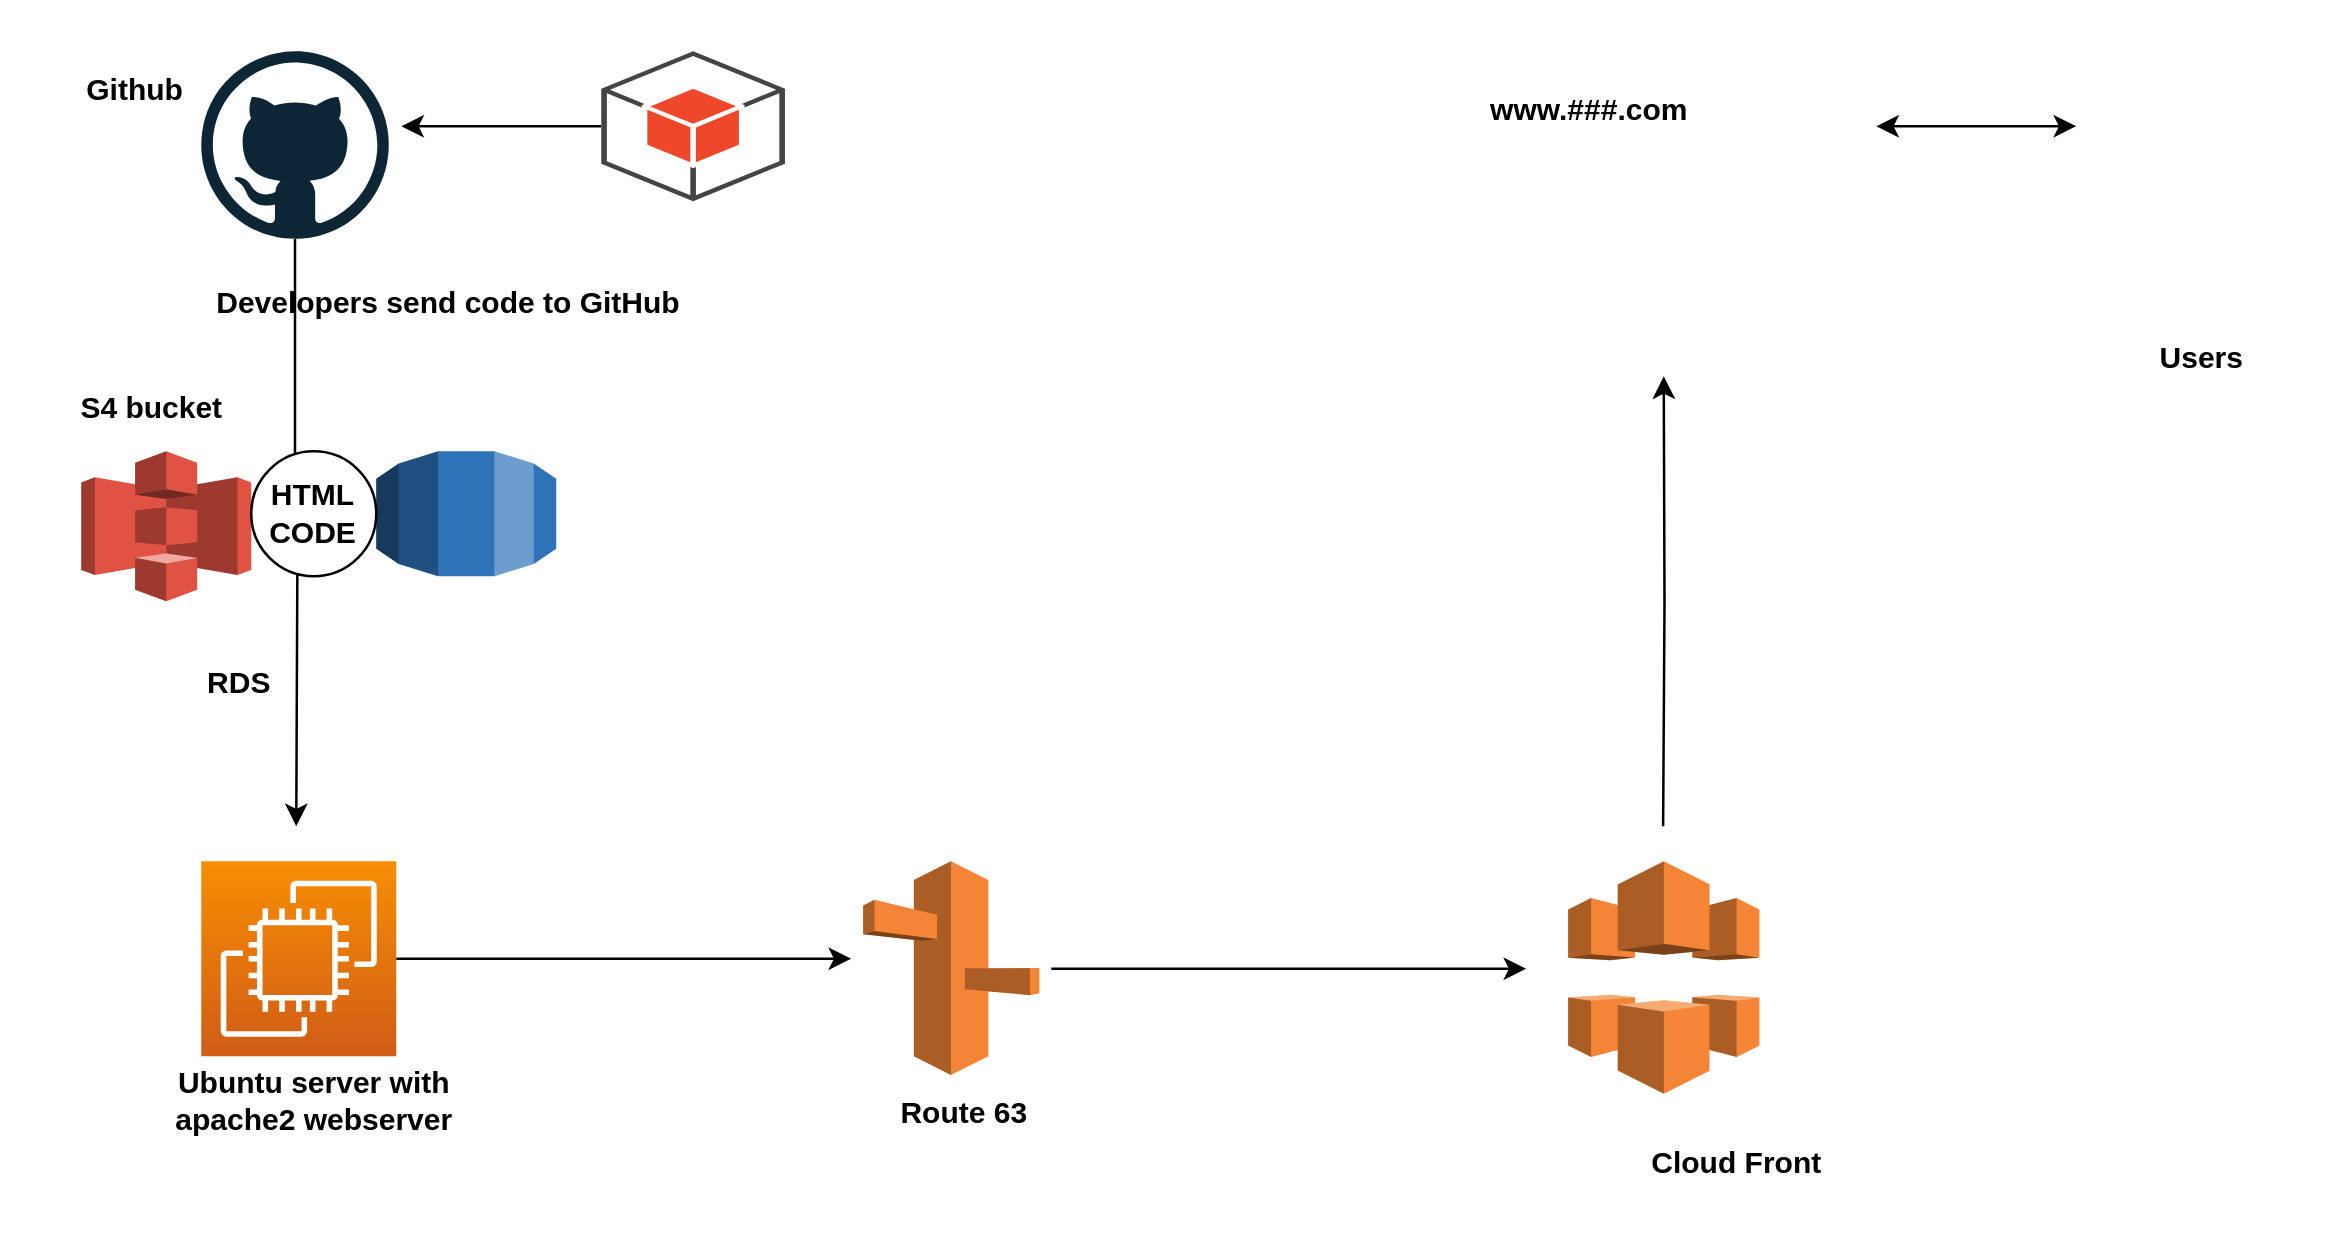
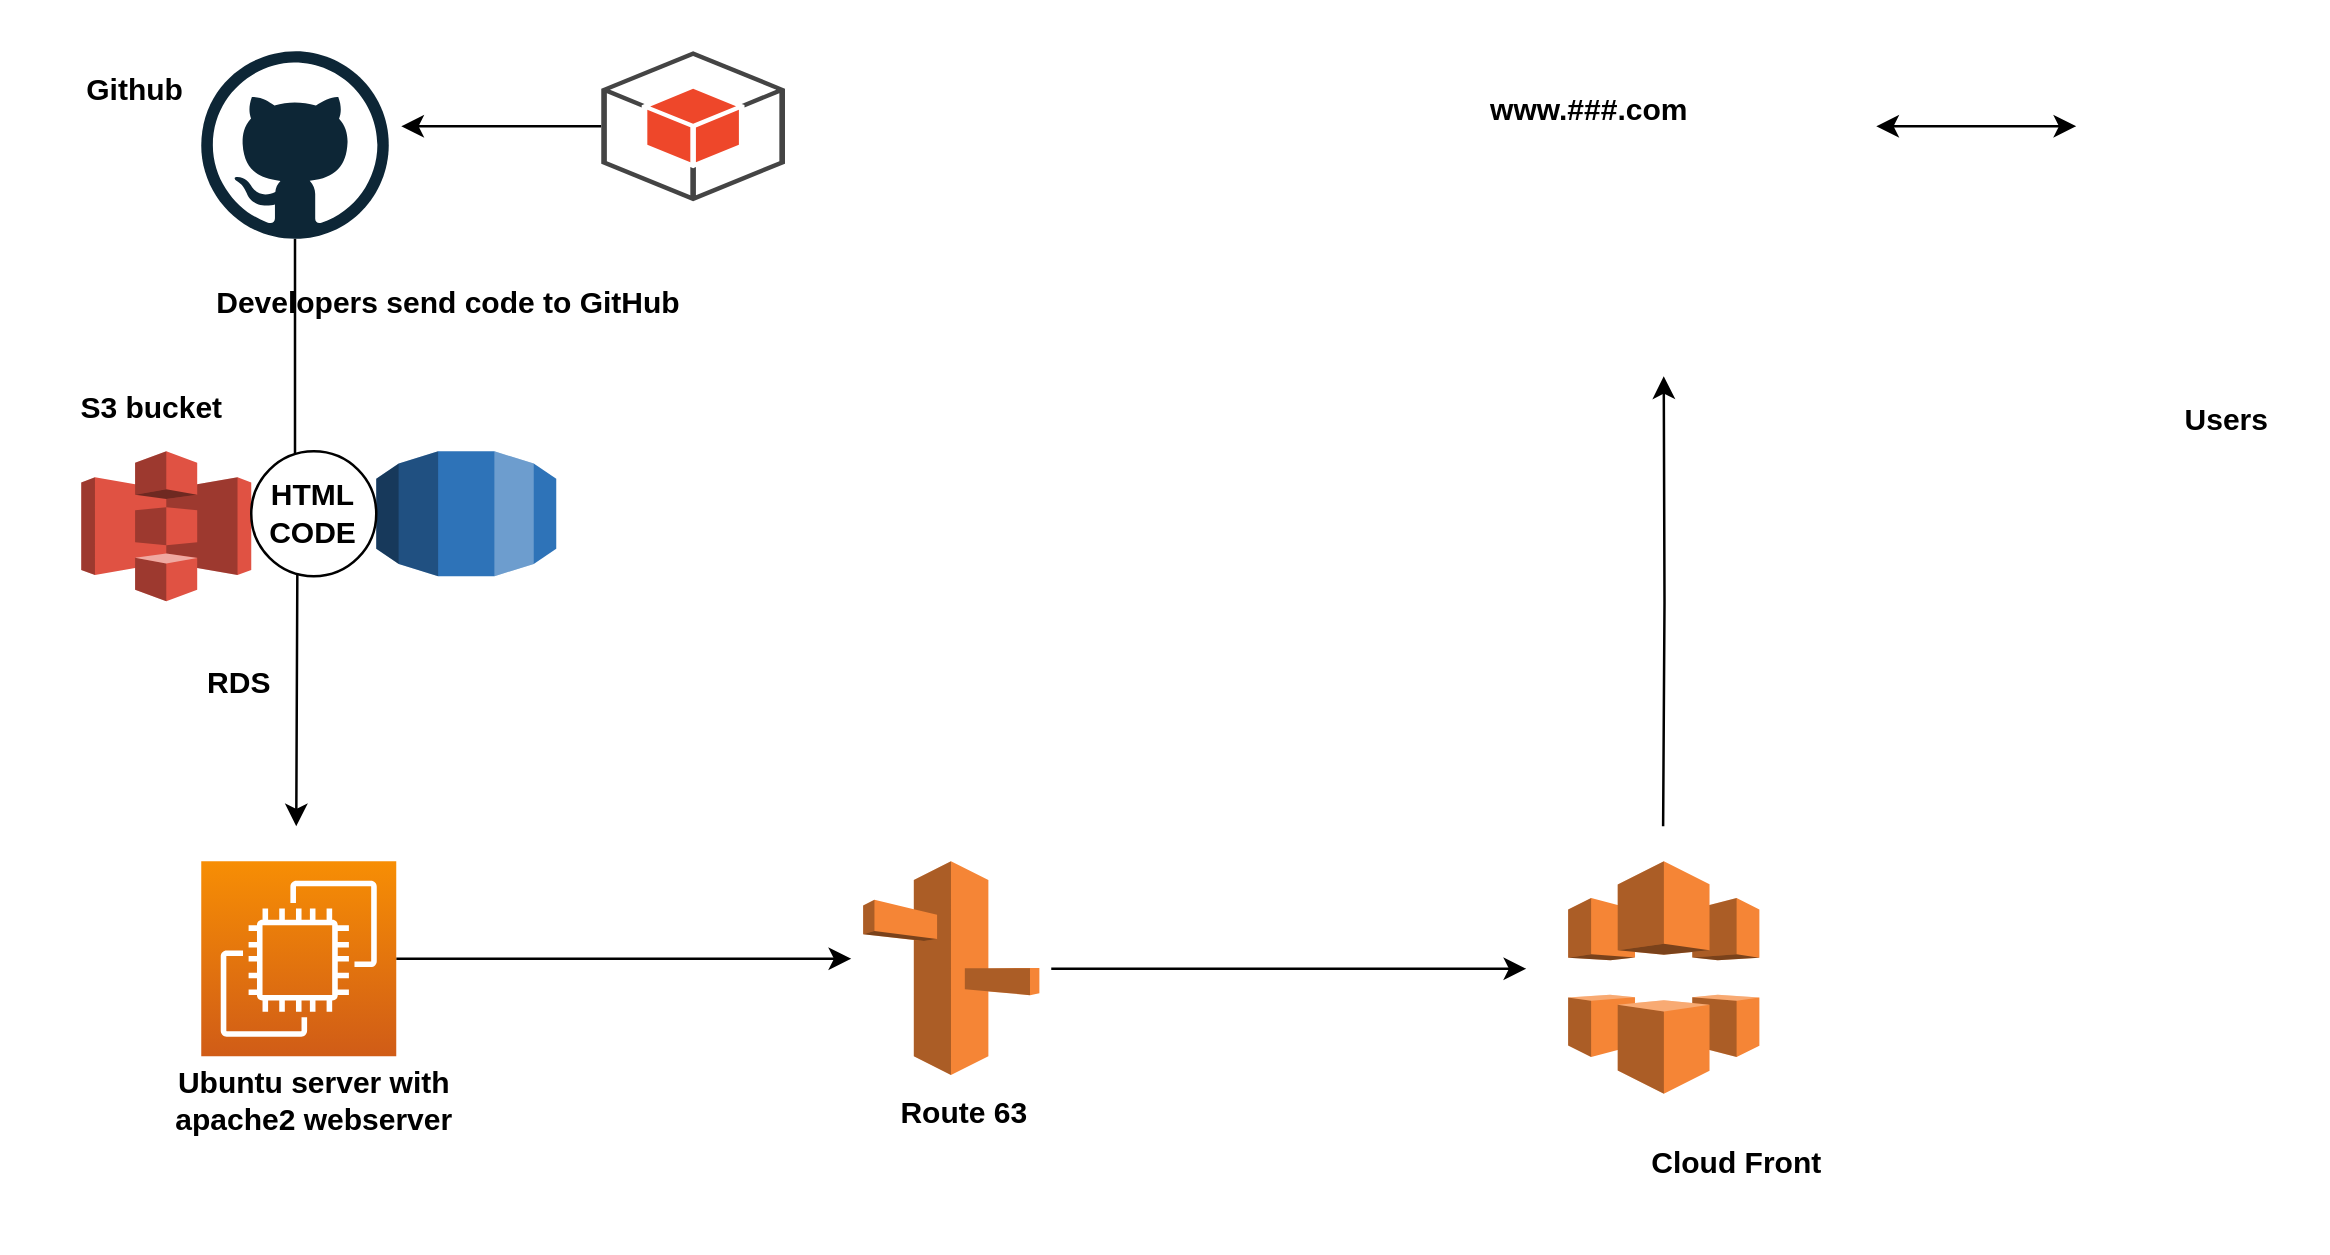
node "Users": moved (2201, 359) -> (2226, 421)
node "S4 bucket": label "S4 bucket" -> "S3 bucket"
